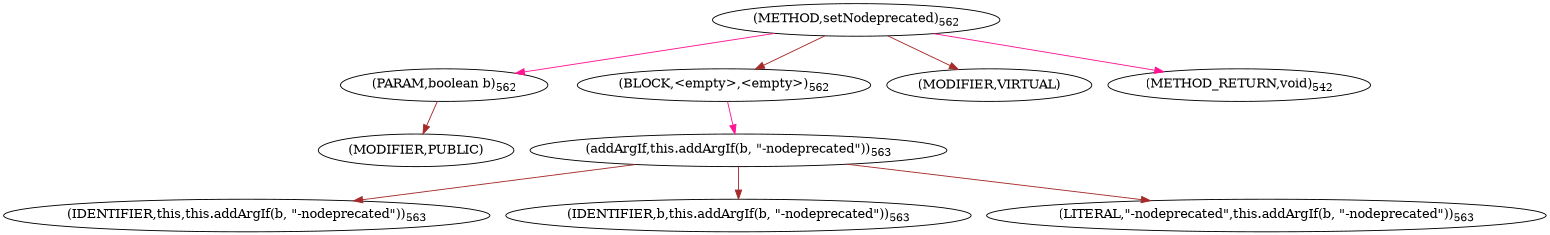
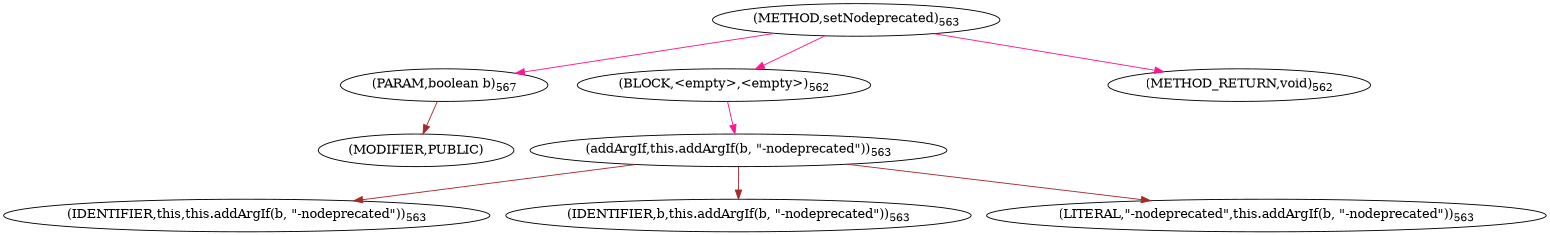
node "(METHOD,setNodeprecated)": text "562" -> "563"
edge "(METHOD,setNodeprecated)" -> "(BLOCK,<empty>,<empty>)": color brown -> deeppink
node "(PARAM,boolean b)": text "562" -> "567"
node "(METHOD_RETURN,void)": text "542" -> "562"
node "(MODIFIER,VIRTUAL)": removed
